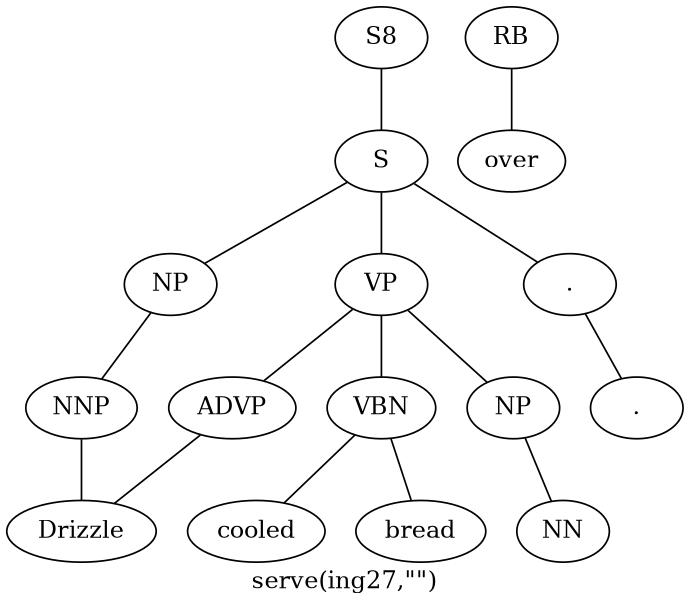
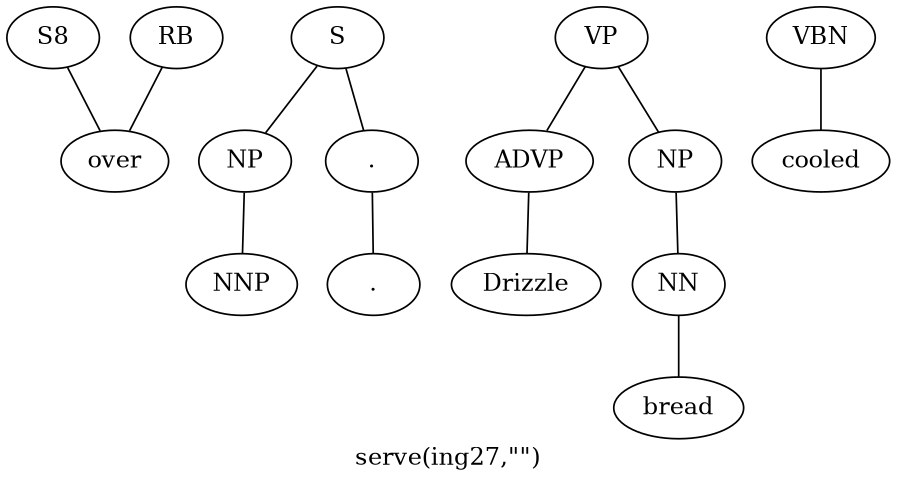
edge "S8" -- "S": now "S8" -- "over"
edge "S" -- "VP": removed
edge "VP" -- "VBN": removed
edge "VBN" -- "bread": now "NN" -- "bread"
edge "NNP" -- "Drizzle": removed
